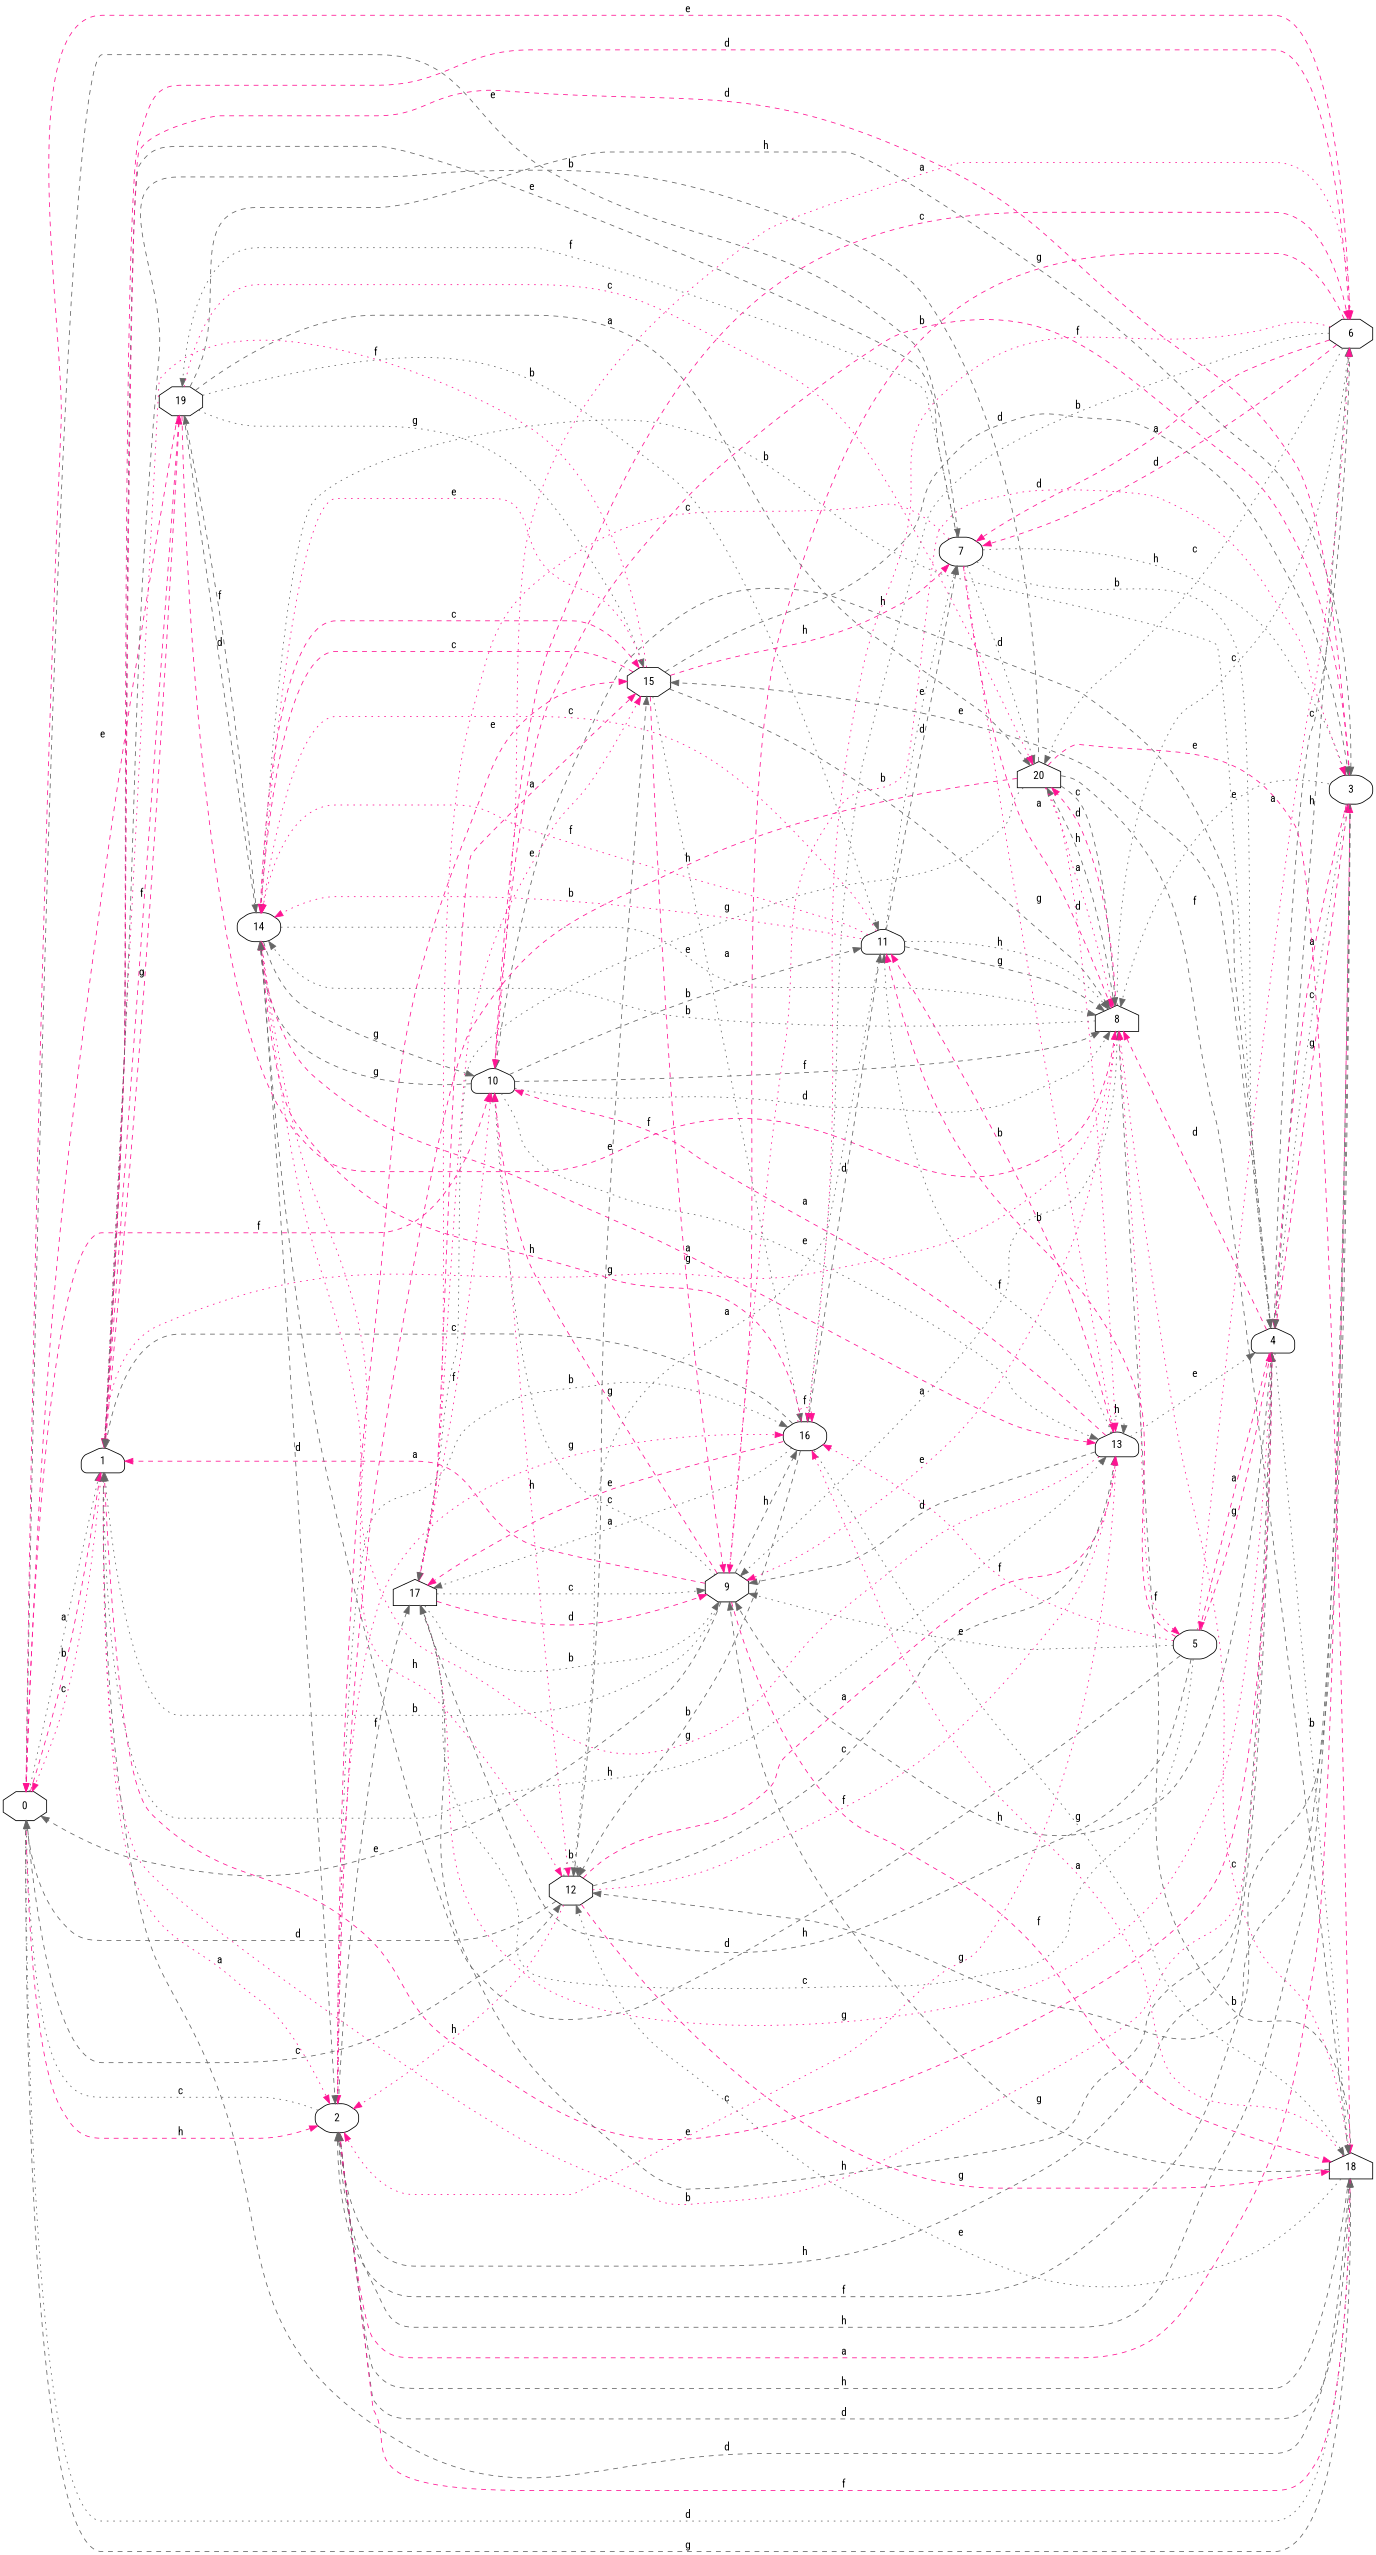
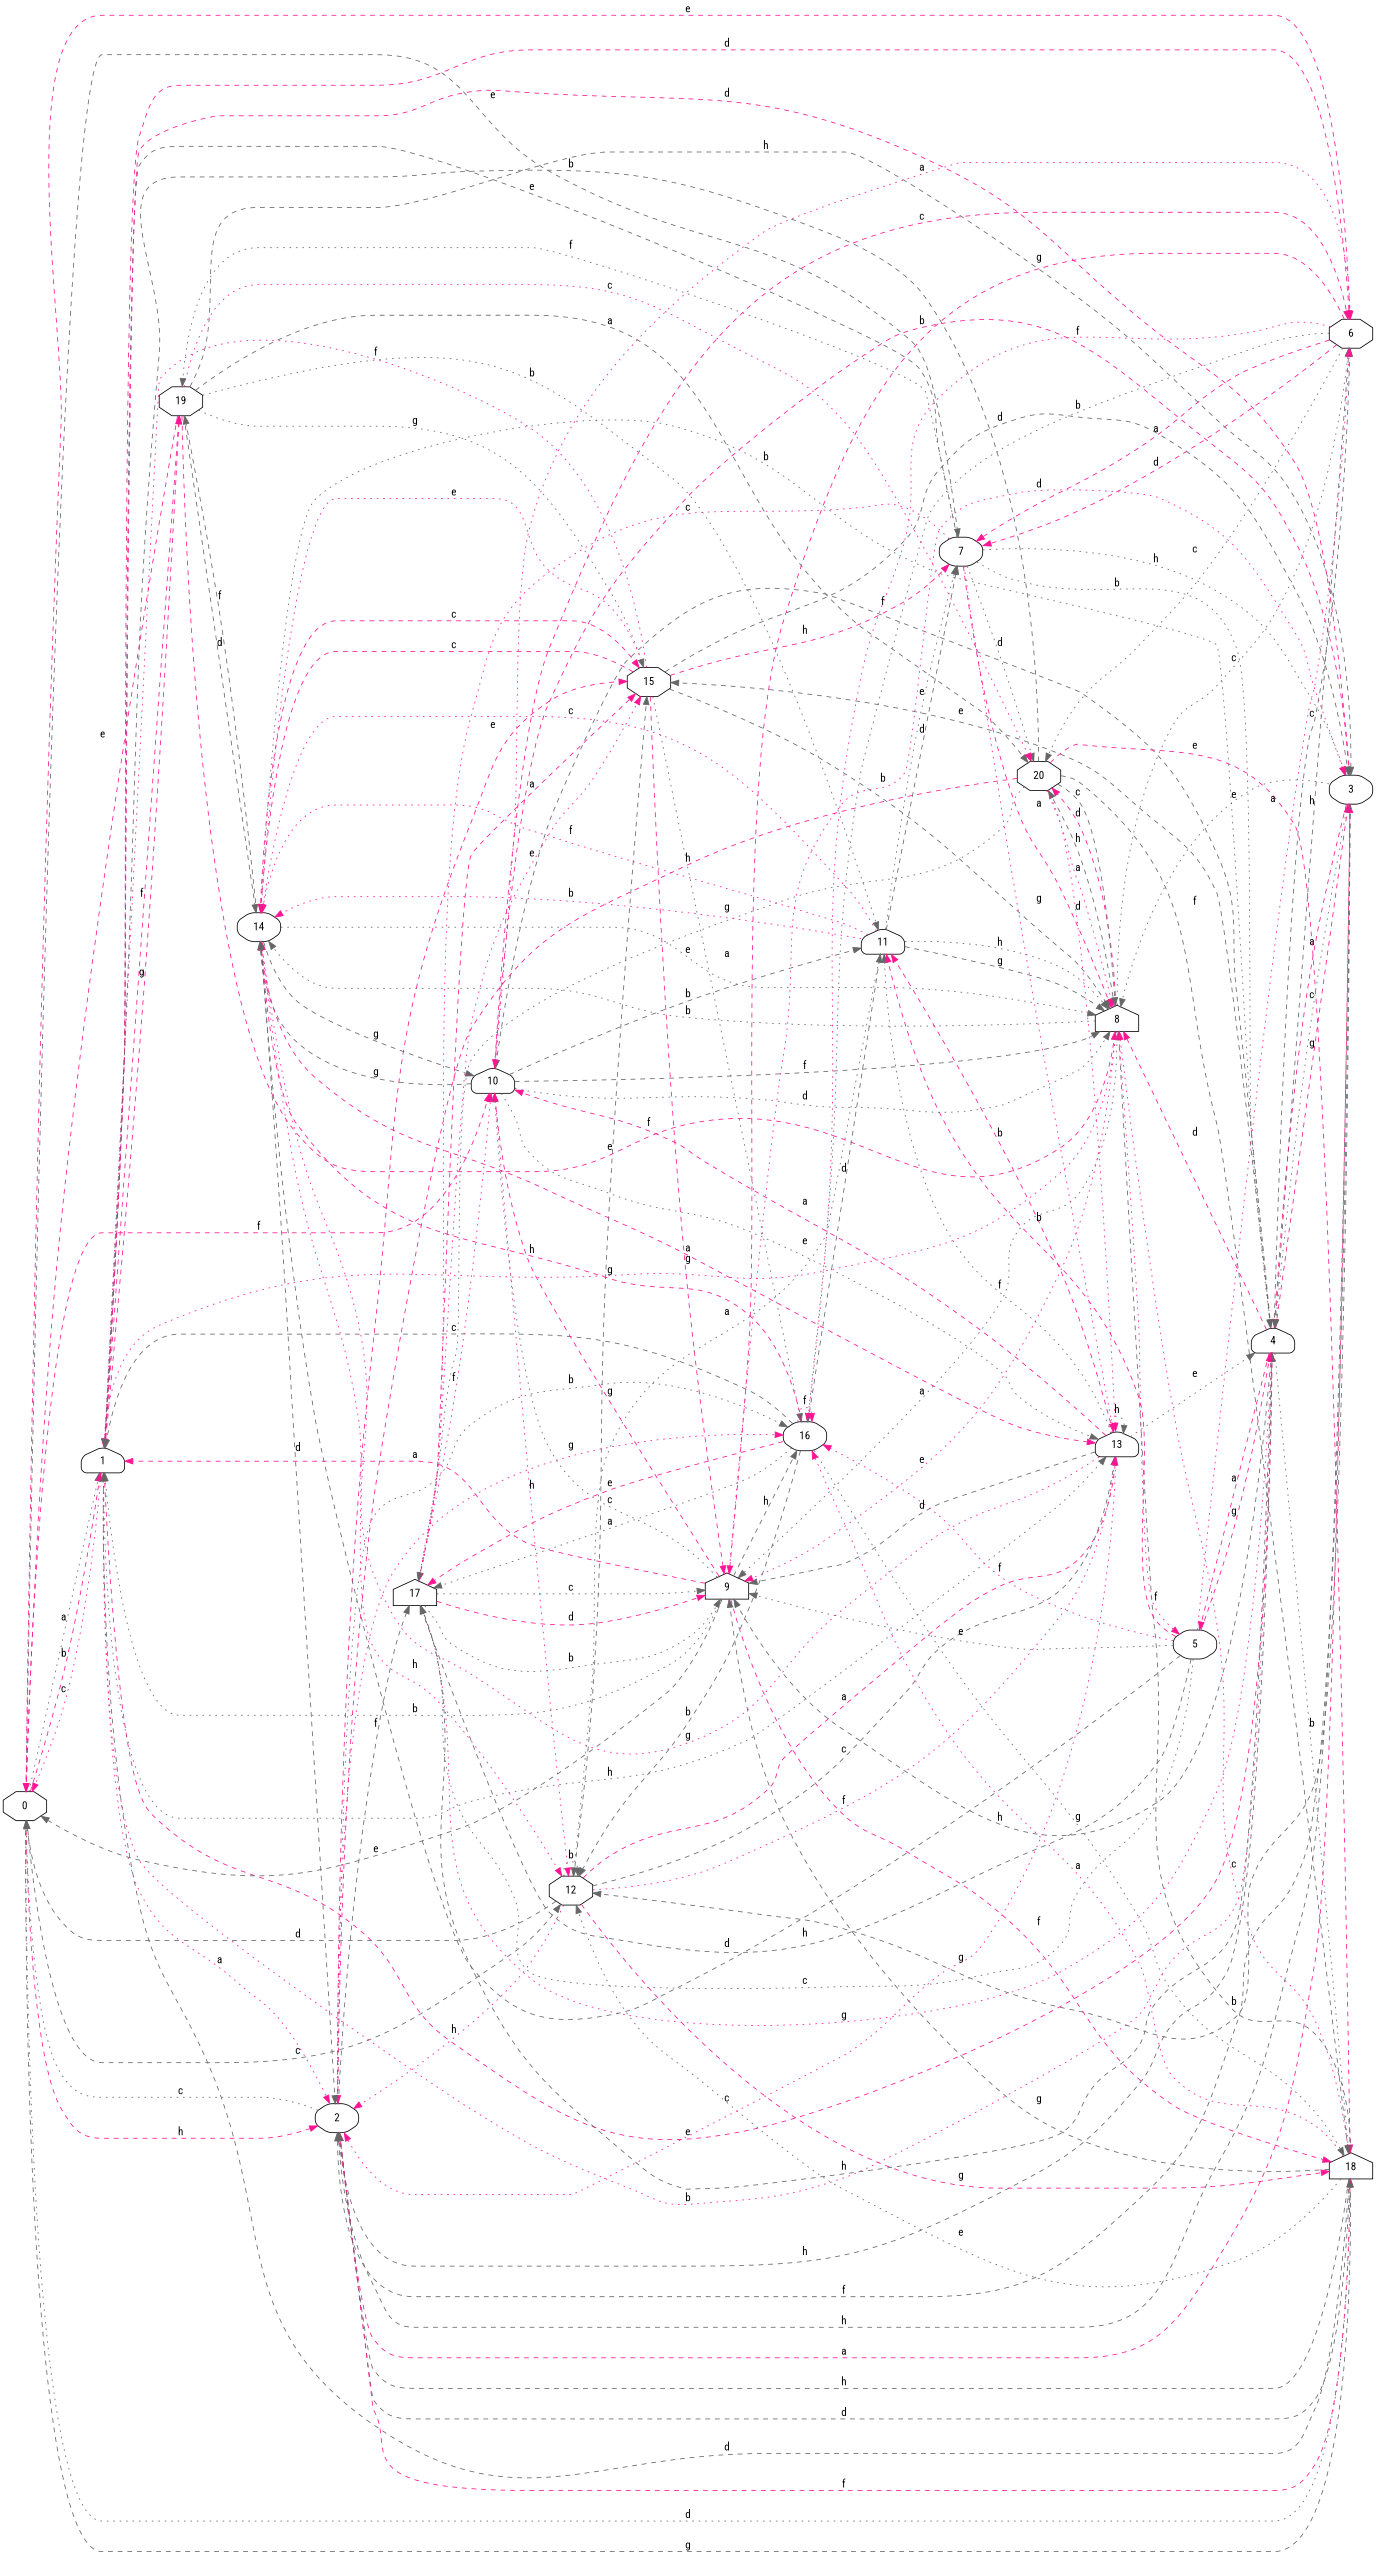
edge "4" -> "10": label "h" -> "f"
node "20": shape house -> octagon
node "9": shape octagon -> house
